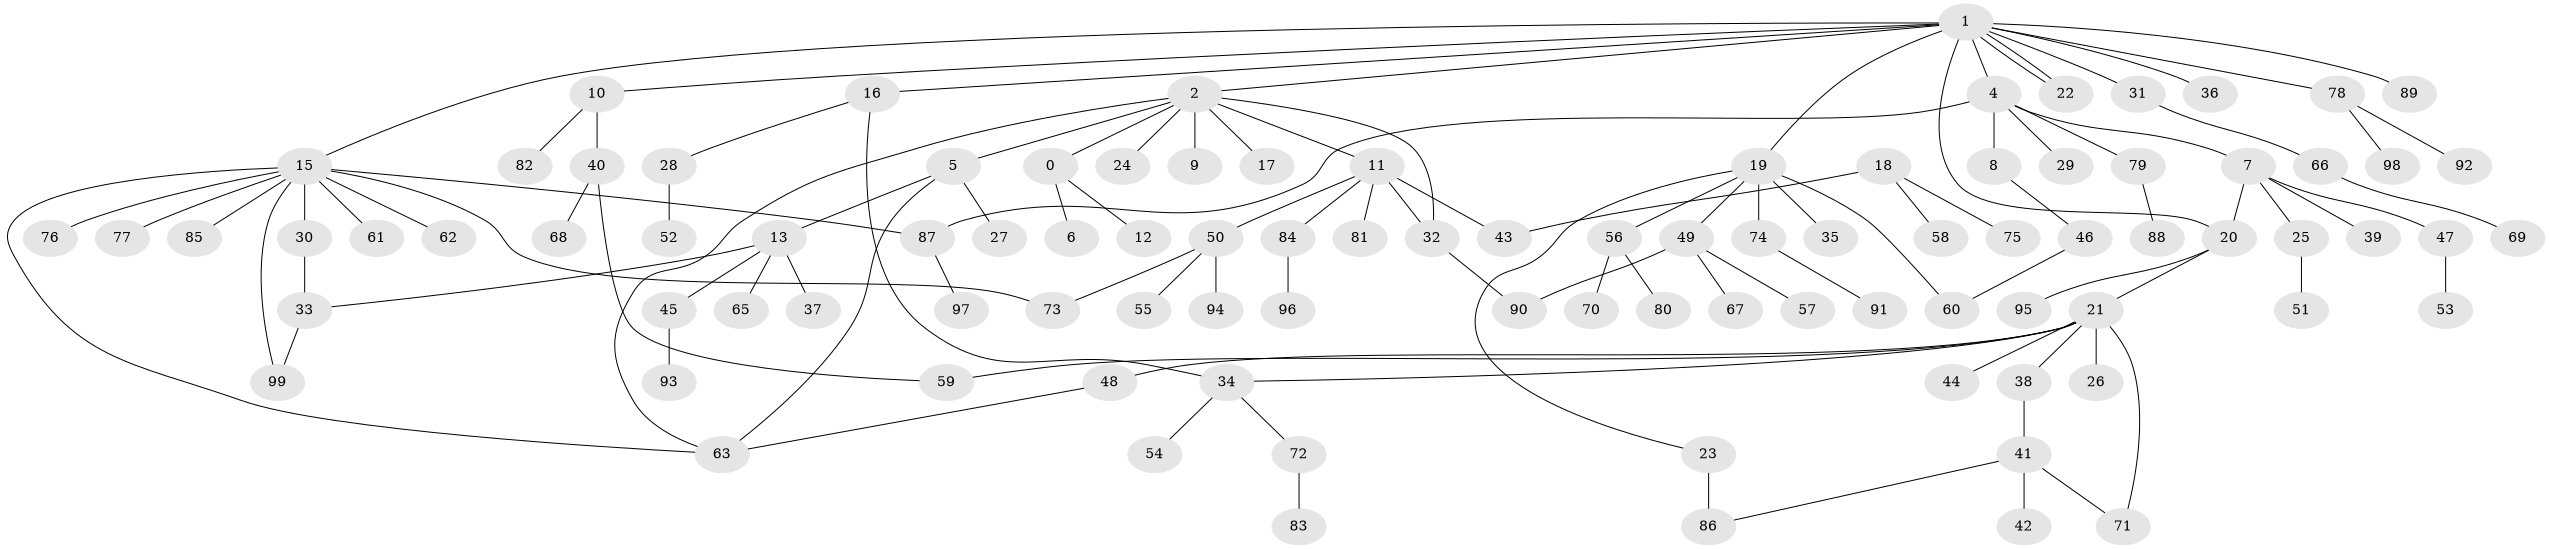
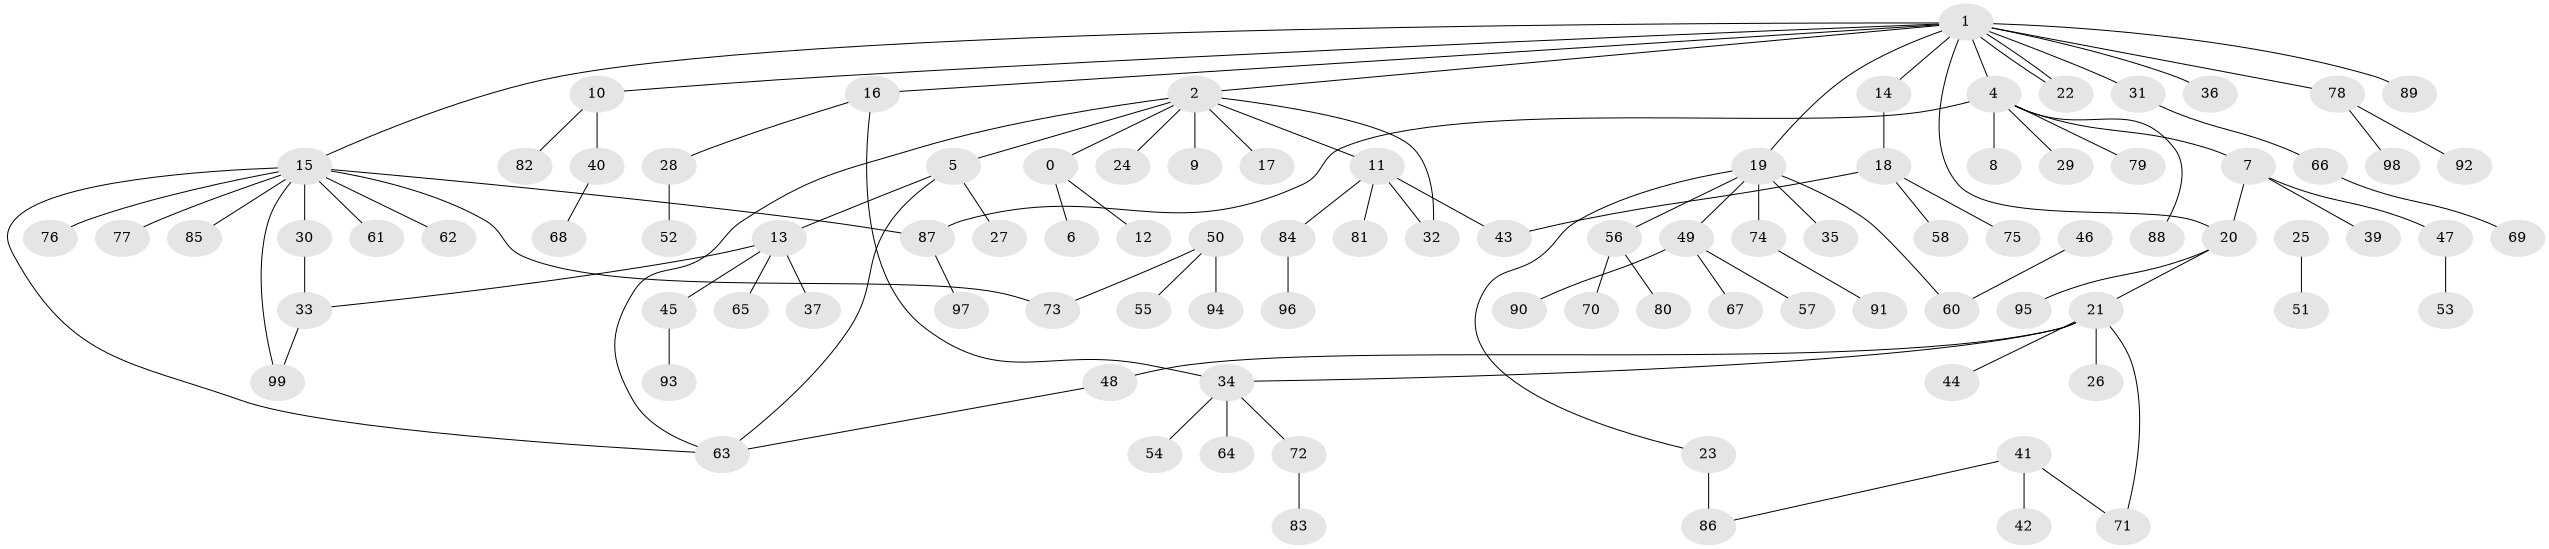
node "14": added
edge "11" -- "50": removed
edge "8" -- "46": removed
edge "79" -- "88": now "4" -- "88"
edge "7" -- "25": removed
edge "32" -- "90": removed
node "59": removed
node "38": removed
node "64": added
